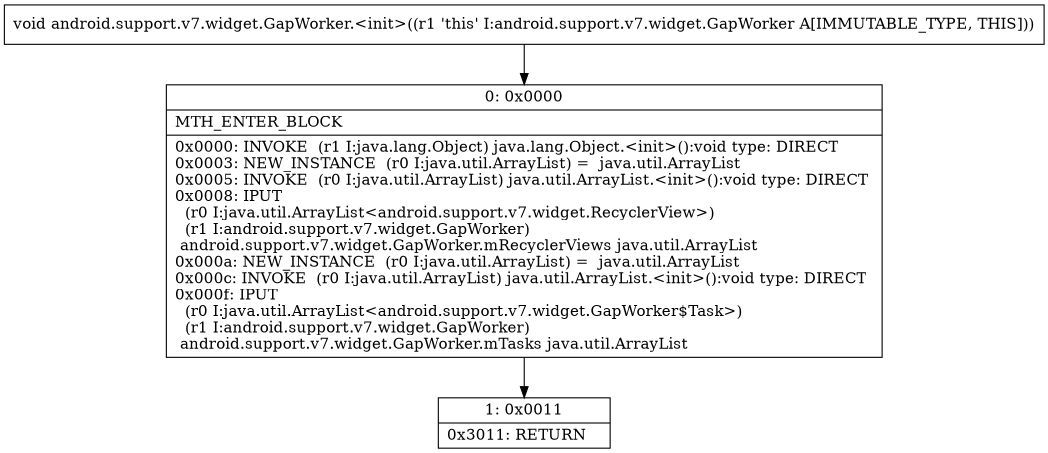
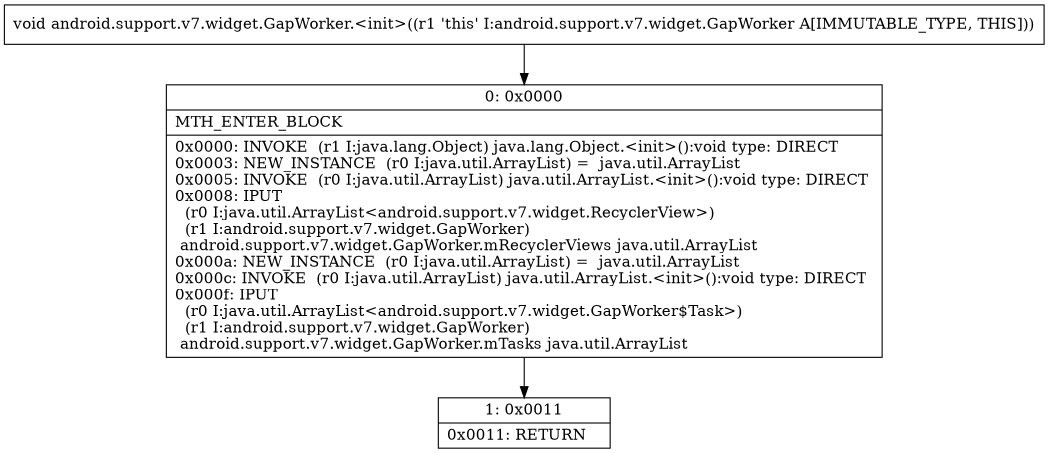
node "1: 0x0011": text "0x3011: RETURN" -> "0x0011: RETURN"
